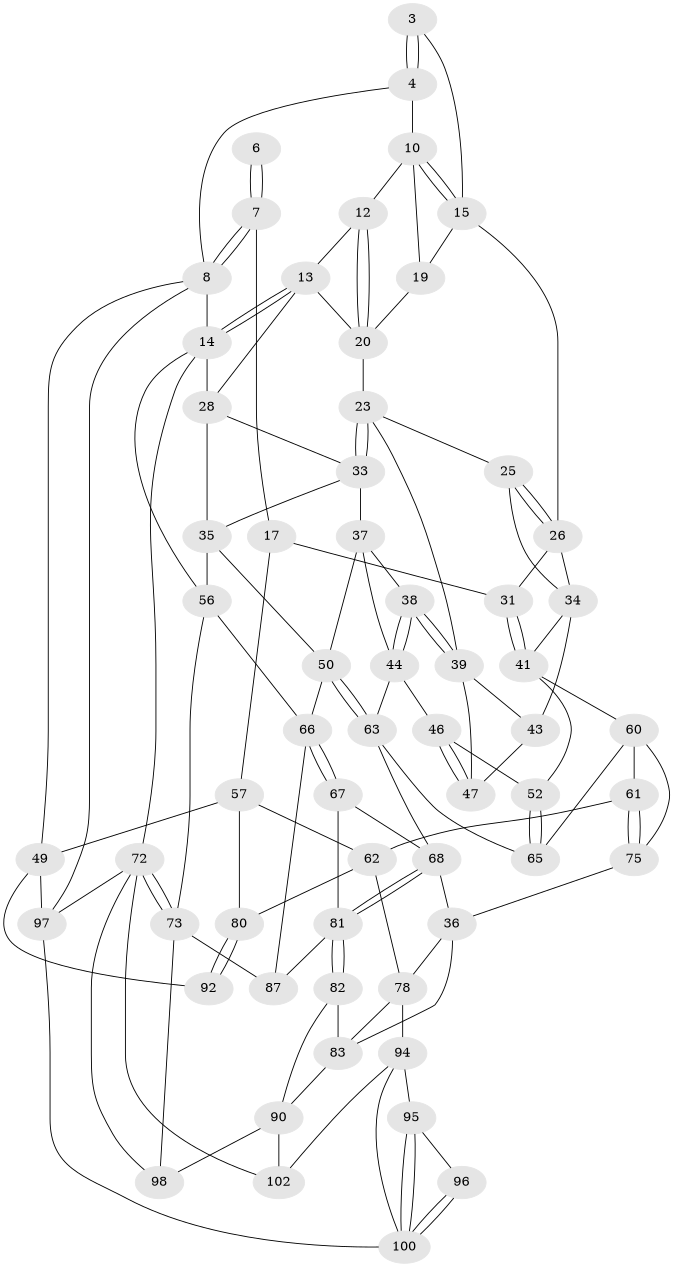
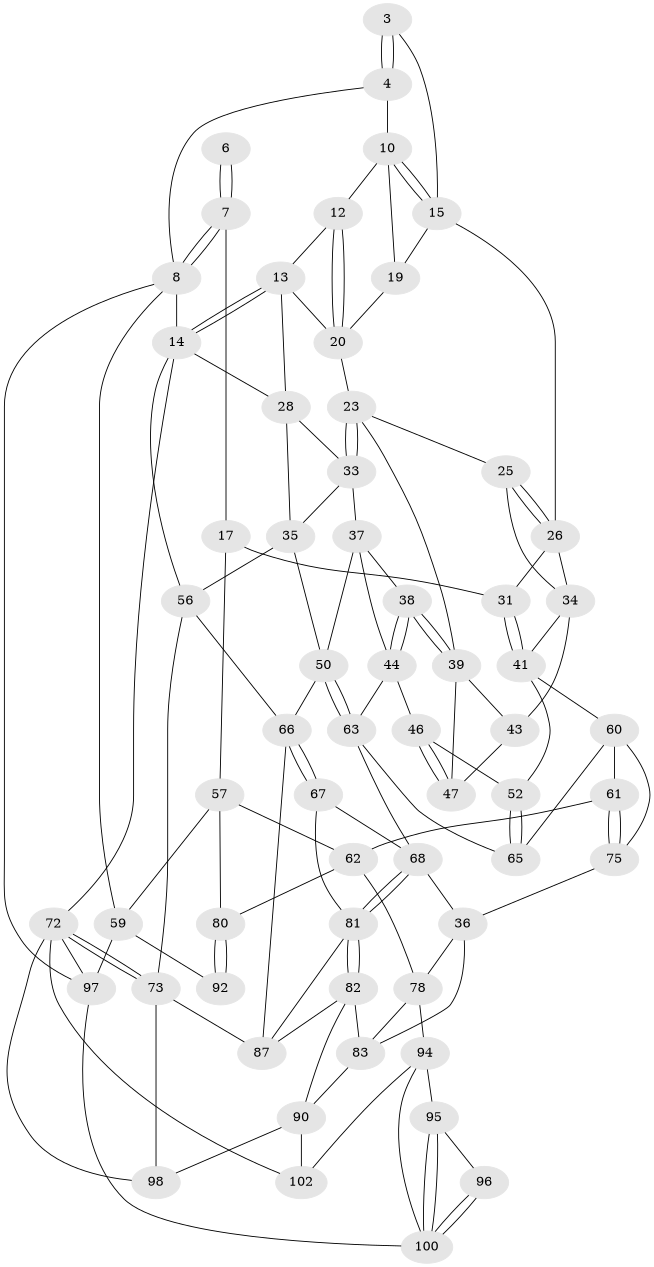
node "49": label "49" -> "59"
edge "82" -- "87": added
